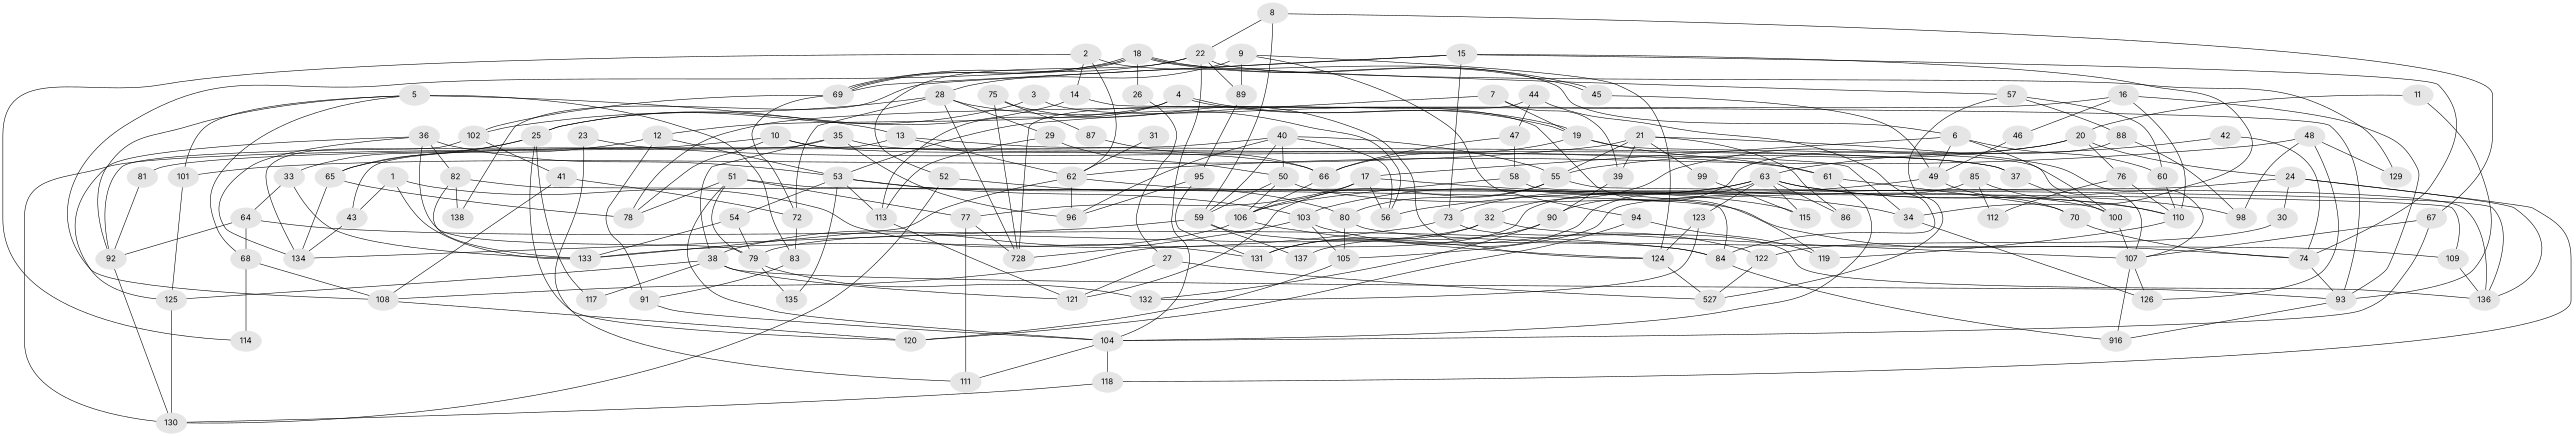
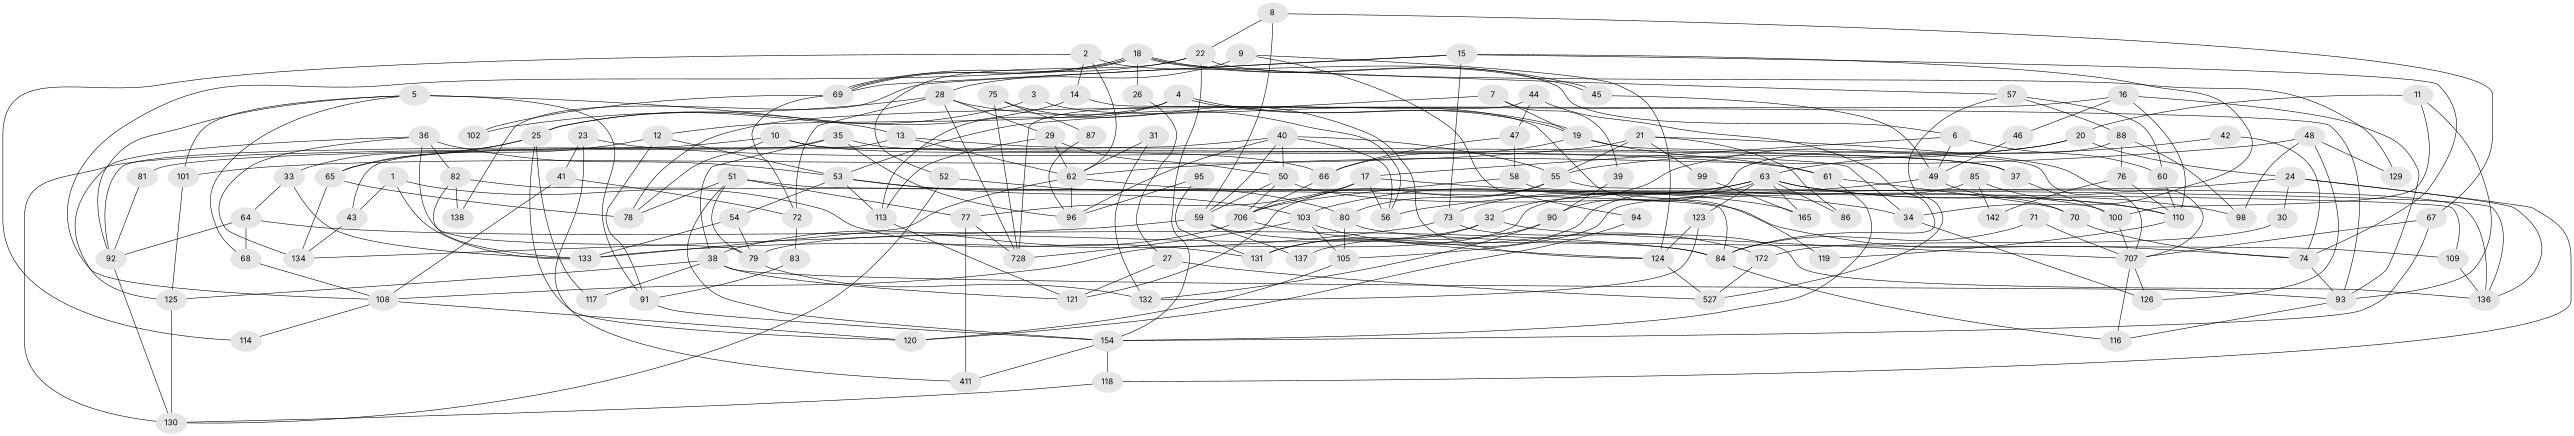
node "89": removed
edge "5" -- "83": now "5" -- "91"
edge "87" -- "66": now "87" -- "96"
edge "102" -- "41": now "23" -- "41"
edge "21" -- "39": removed
edge "29" -- "62": added
edge "102" -- "134": removed
edge "20" -- "76": now "88" -- "76"
edge "6" -- "100": now "11" -- "100"
edge "31" -- "132": added
node "106": label "106" -> "706"
node "115": label "115" -> "165"
node "112": label "112" -> "142"
node "71": added
edge "94" -- "119": removed
node "122": label "122" -> "172"
node "107": label "107" -> "707"
edge "68" -- "114": now "108" -- "114"
node "135": removed
node "104": label "104" -> "154"
node "916": label "916" -> "116"
node "111": label "111" -> "411"
